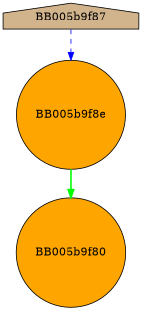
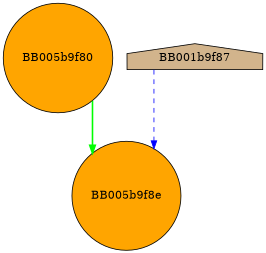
node "BB005b9f87": label "BB005b9f87" -> "BB001b9f87"
edge "BB005b9f8e" -> "BB005b9f80": reversed
